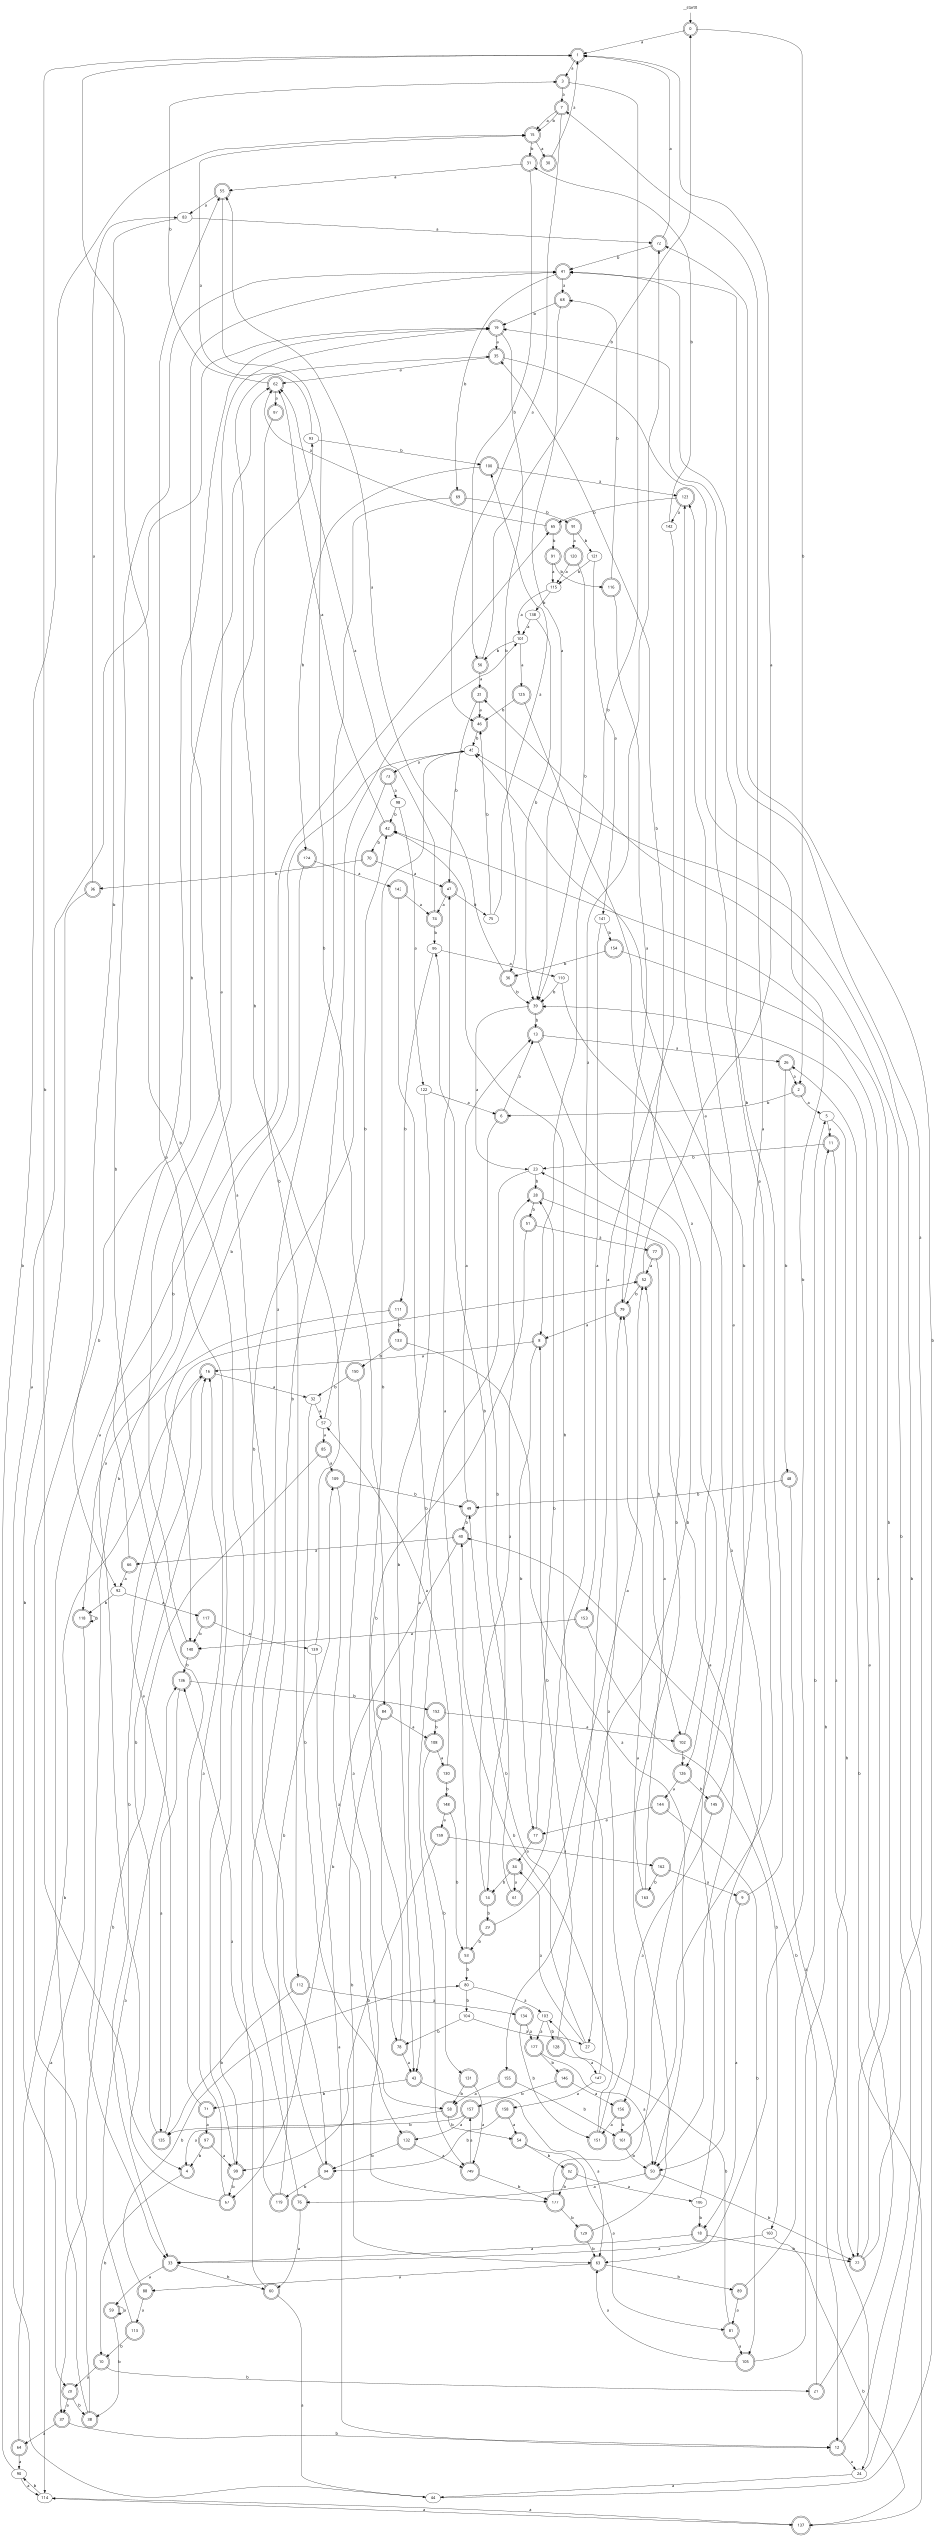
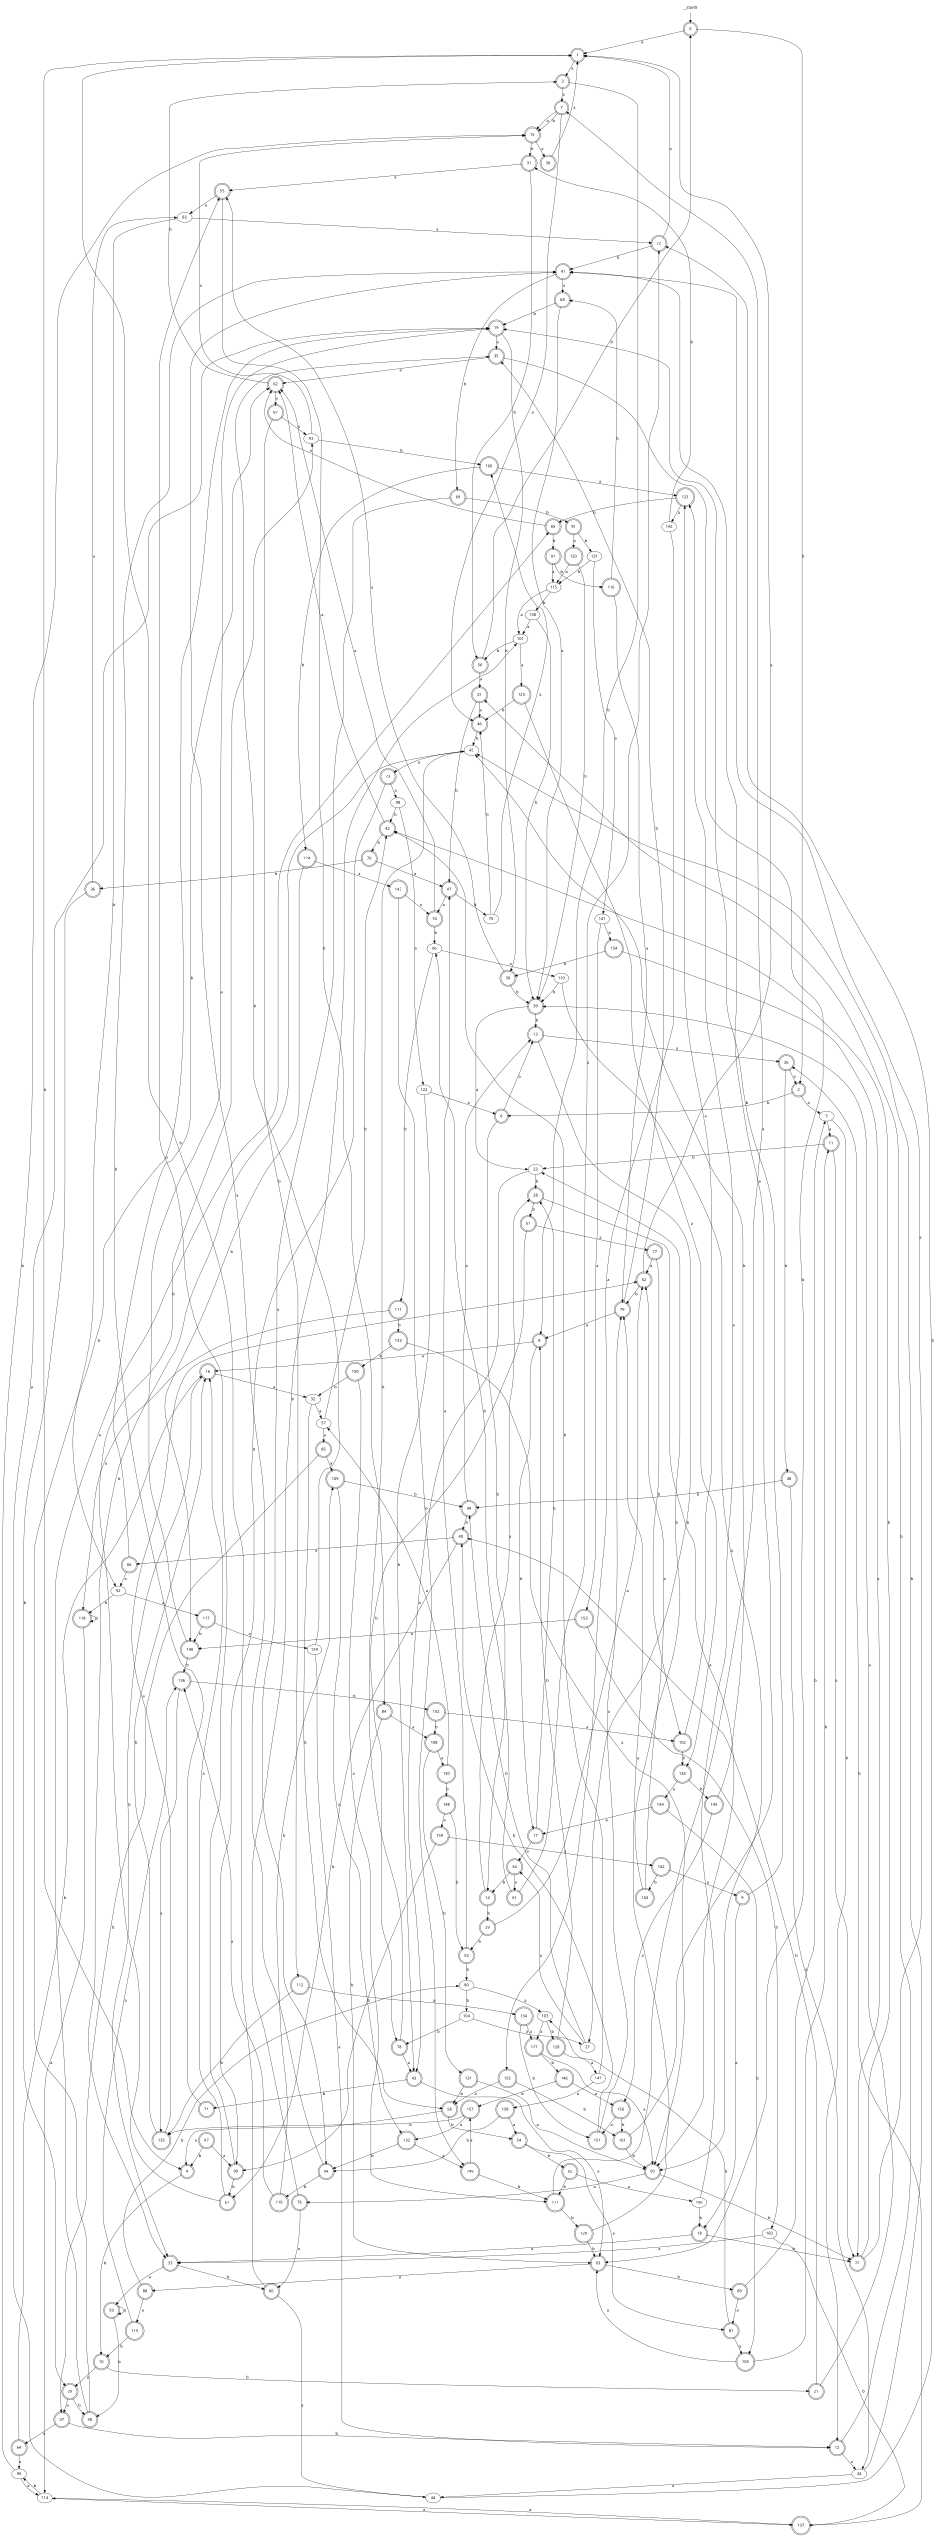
edge "87" -> "93": added, label "a"
edge "71" -> "97": removed, label "a"
edge "131" -> "749": now "131" -> "50"
